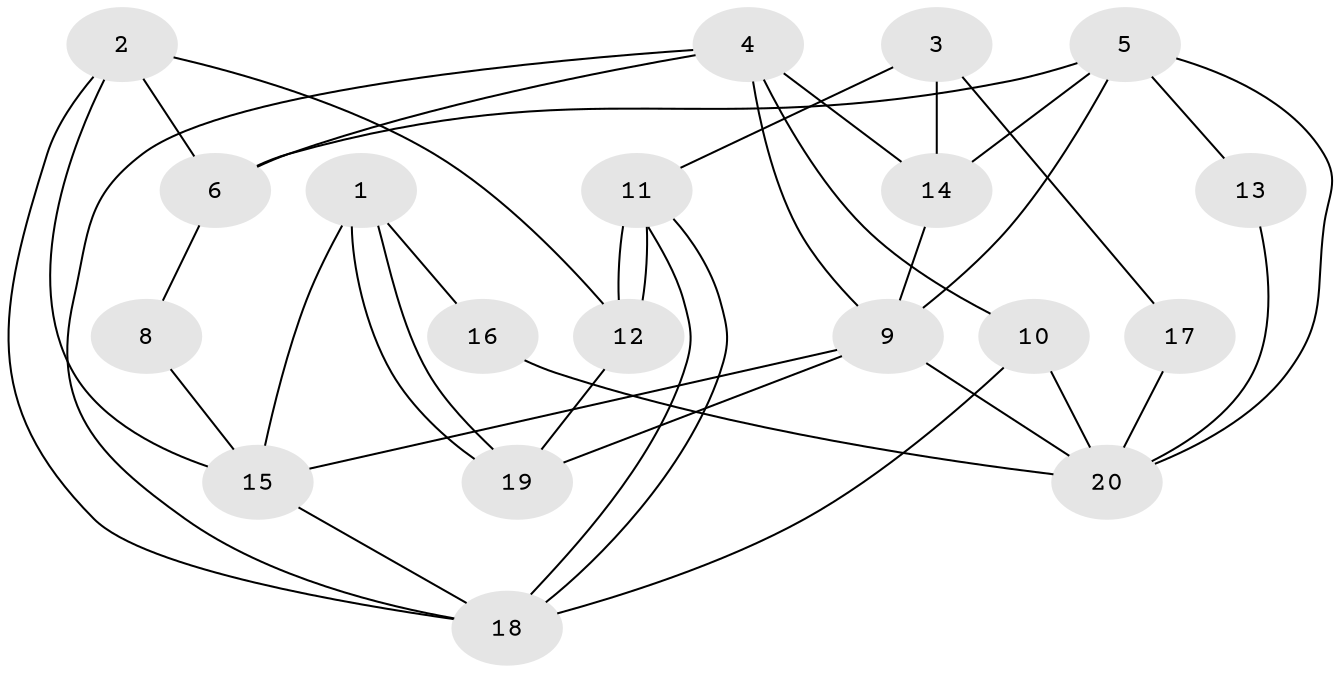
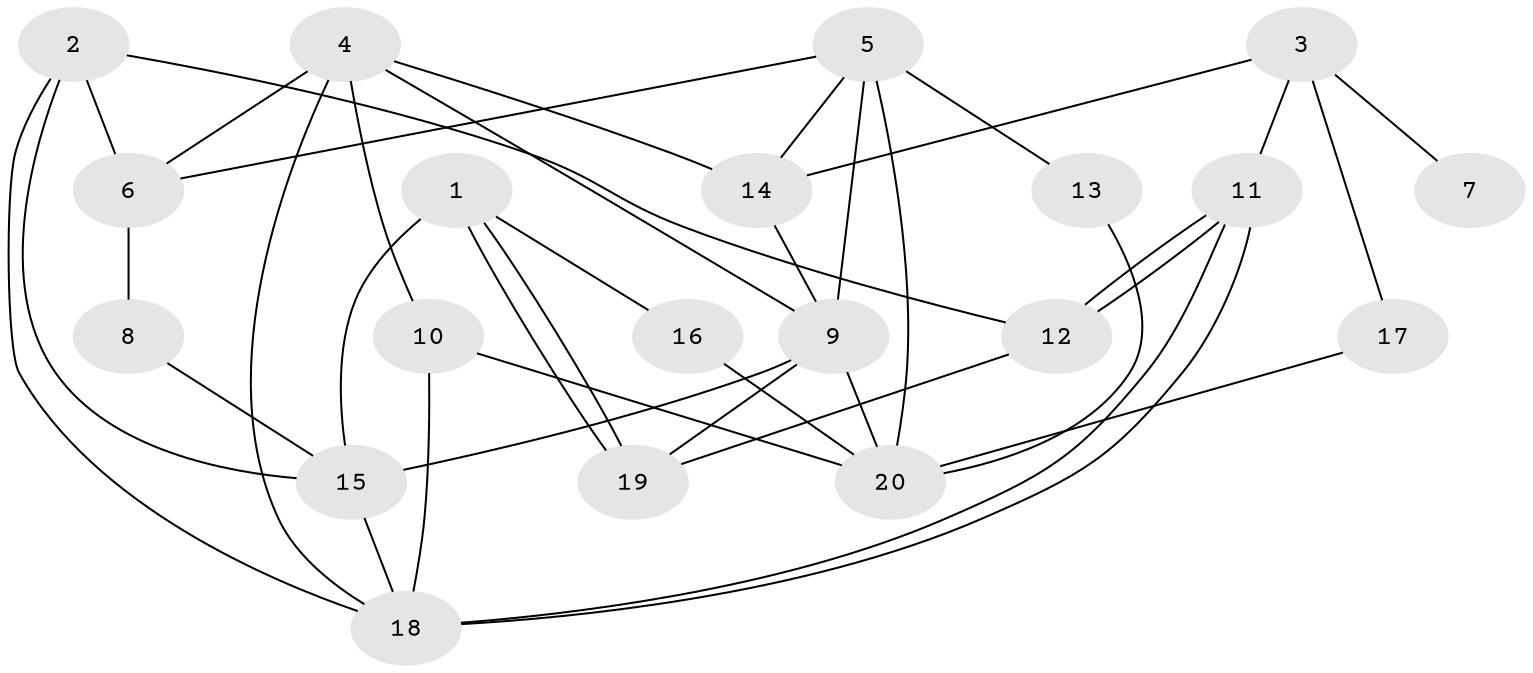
node "7": added
